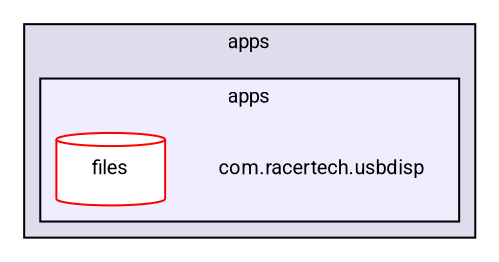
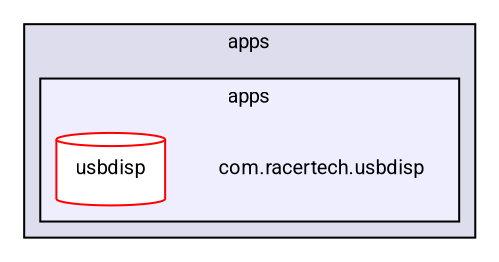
node "files": label "files" -> "usbdisp"
